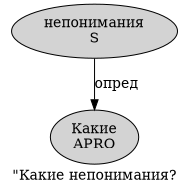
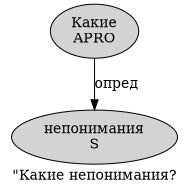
edge "непонимания S" -> "Какие APRO": reversed
